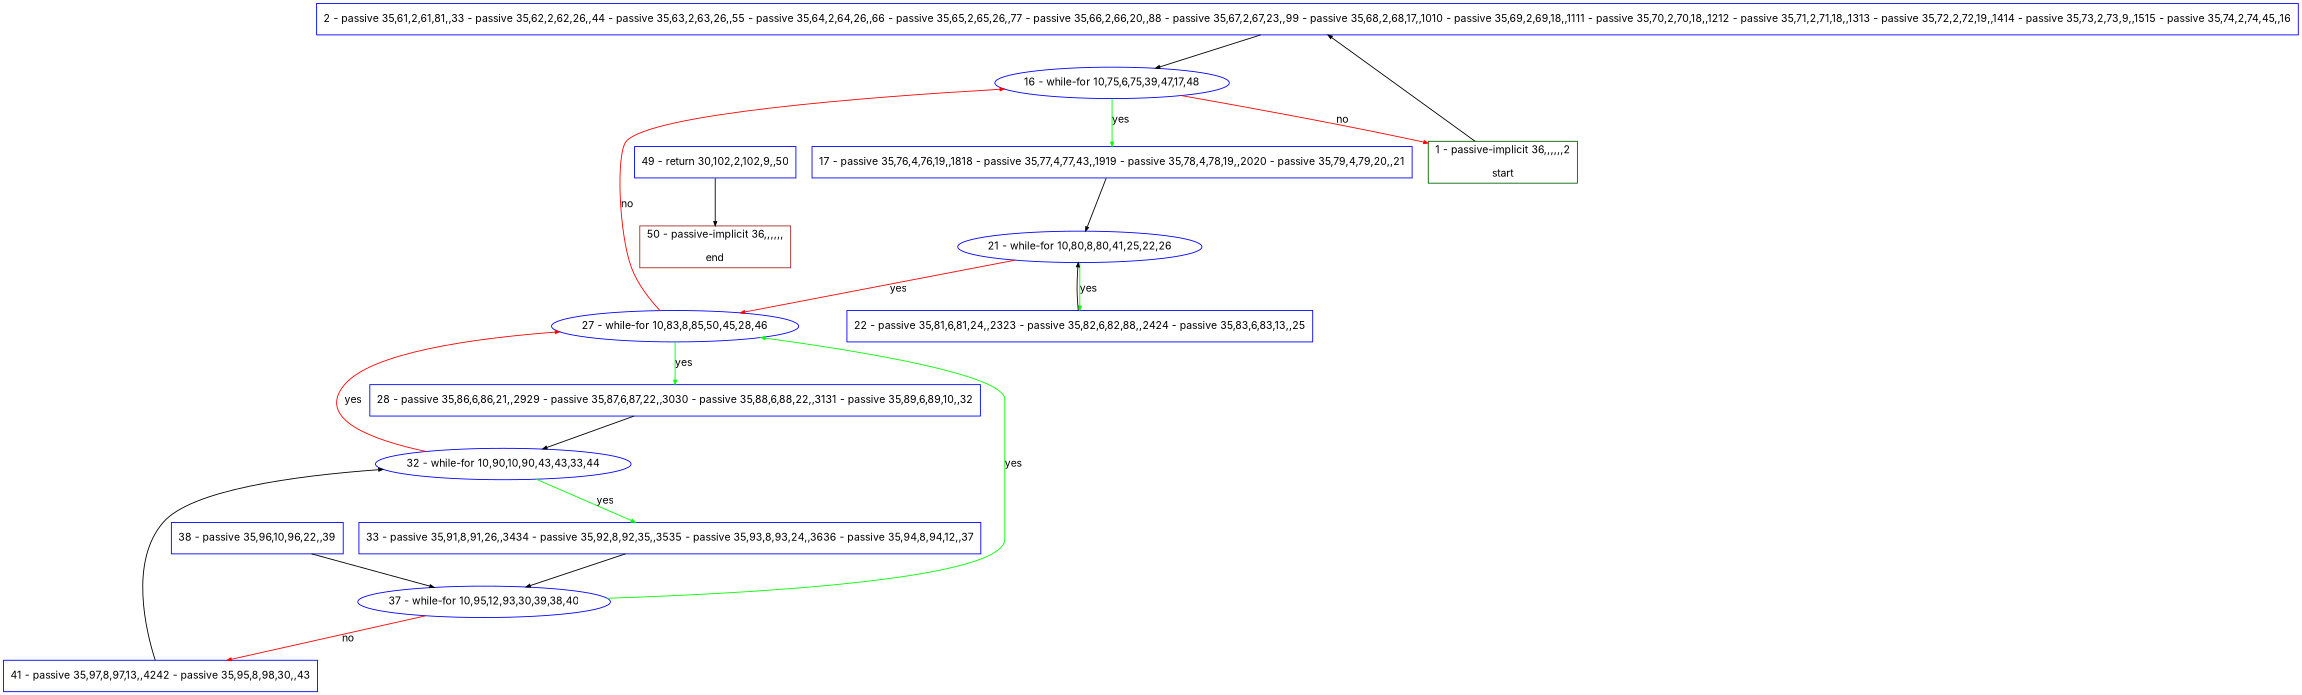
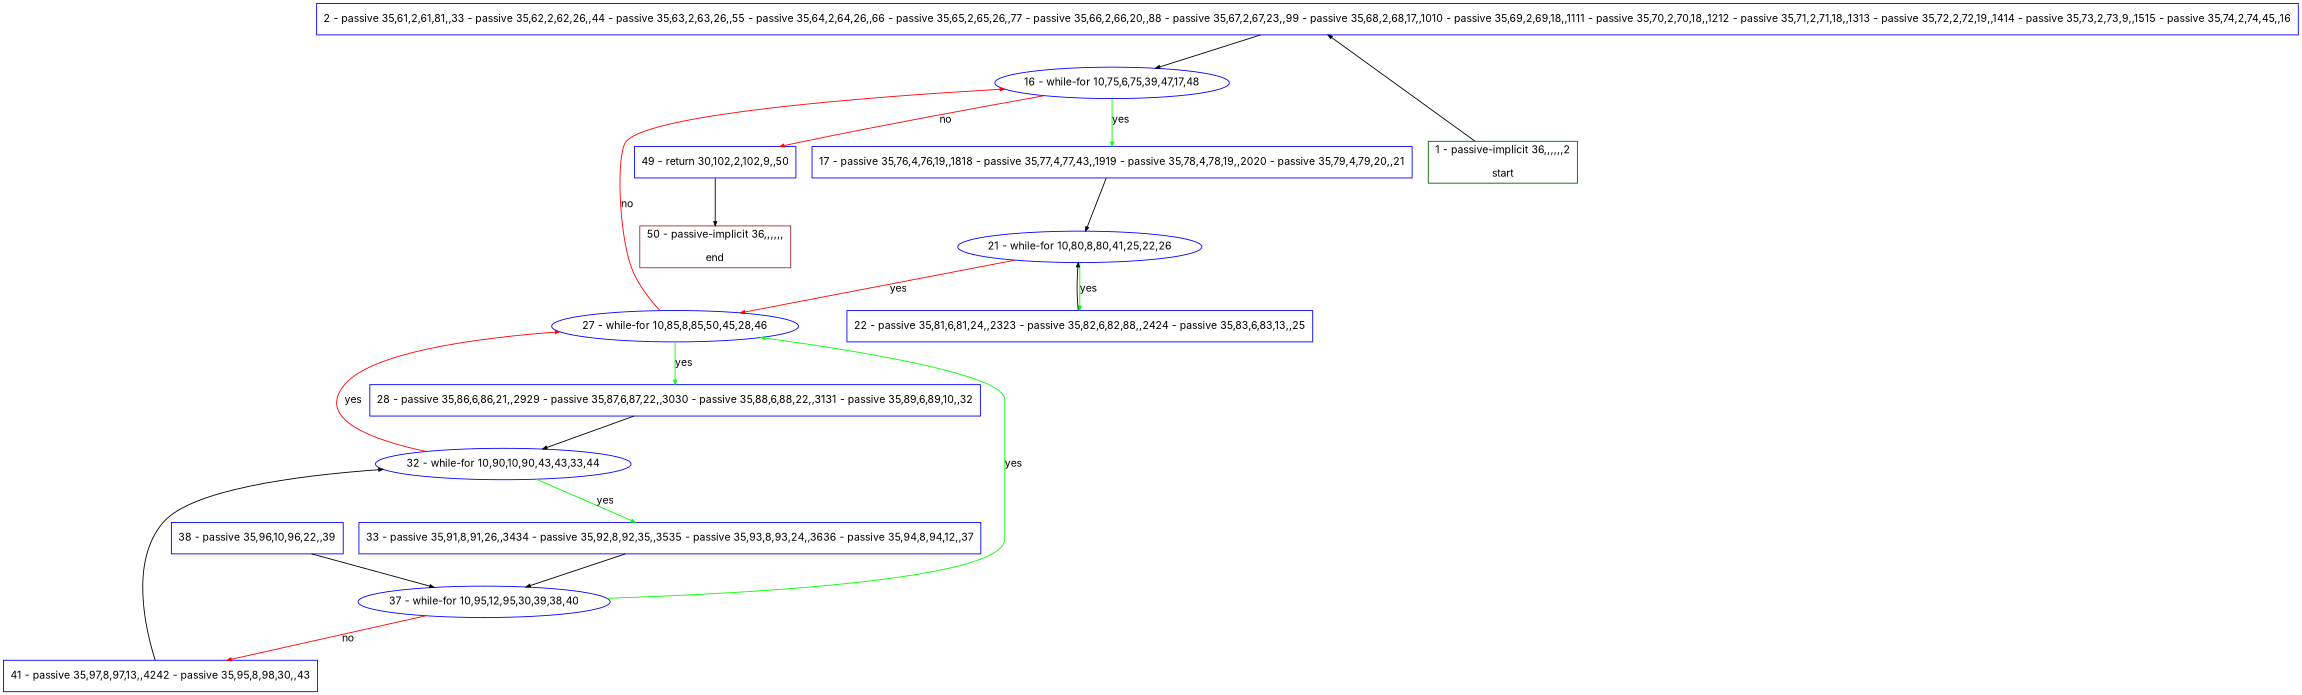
edge "16 - while-for 10,75,6,75,39,47,17,48" -> "1 - passive-implicit 36,,,,,,2 start": now "16 - while-for 10,75,6,75,39,47,17,48" -> "49 - return 30,102,2,102,9,,50"
node "27 - while-for 10,83,8,85,50,45,28,46": label "27 - while-for 10,83,8,85,50,45,28,46" -> "27 - while-for 10,85,8,85,50,45,28,46"
node "37 - while-for 10,95,12,93,30,39,38,40": label "37 - while-for 10,95,12,93,30,39,38,40" -> "37 - while-for 10,95,12,95,30,39,38,40"
